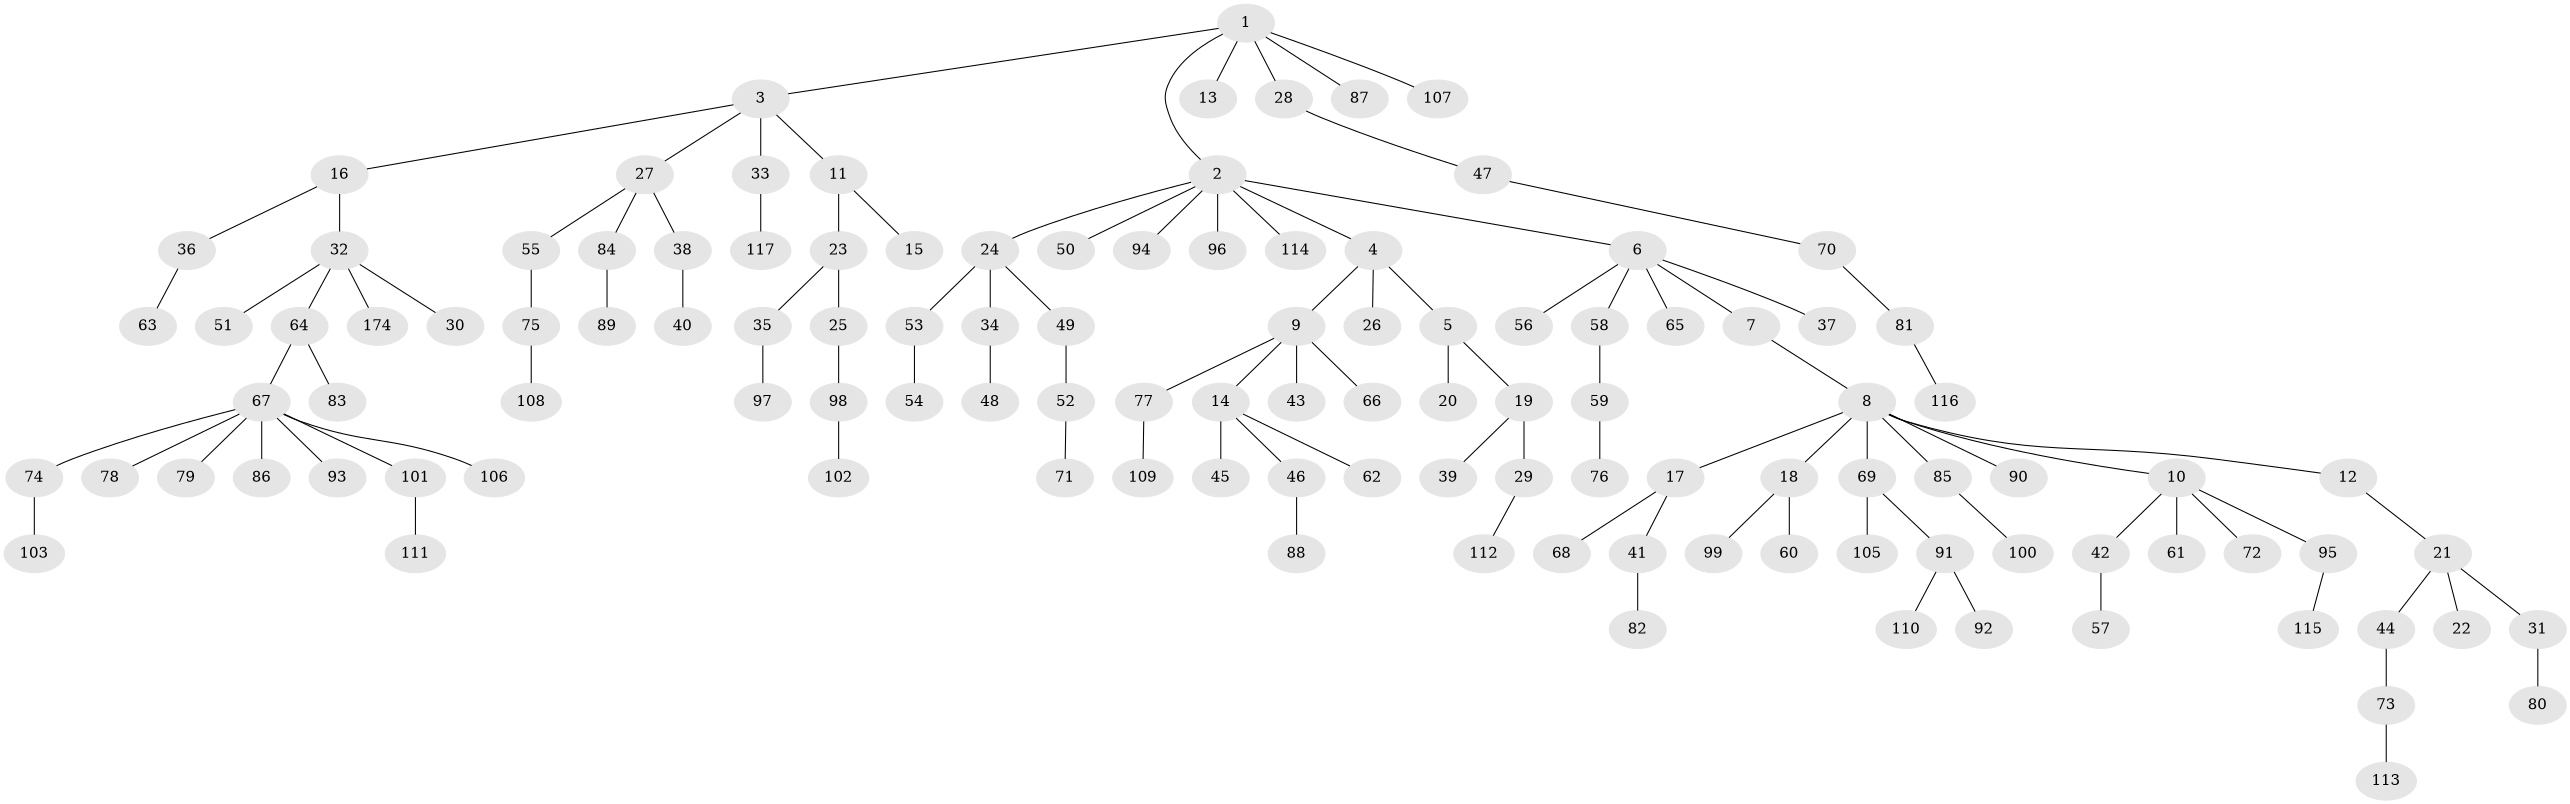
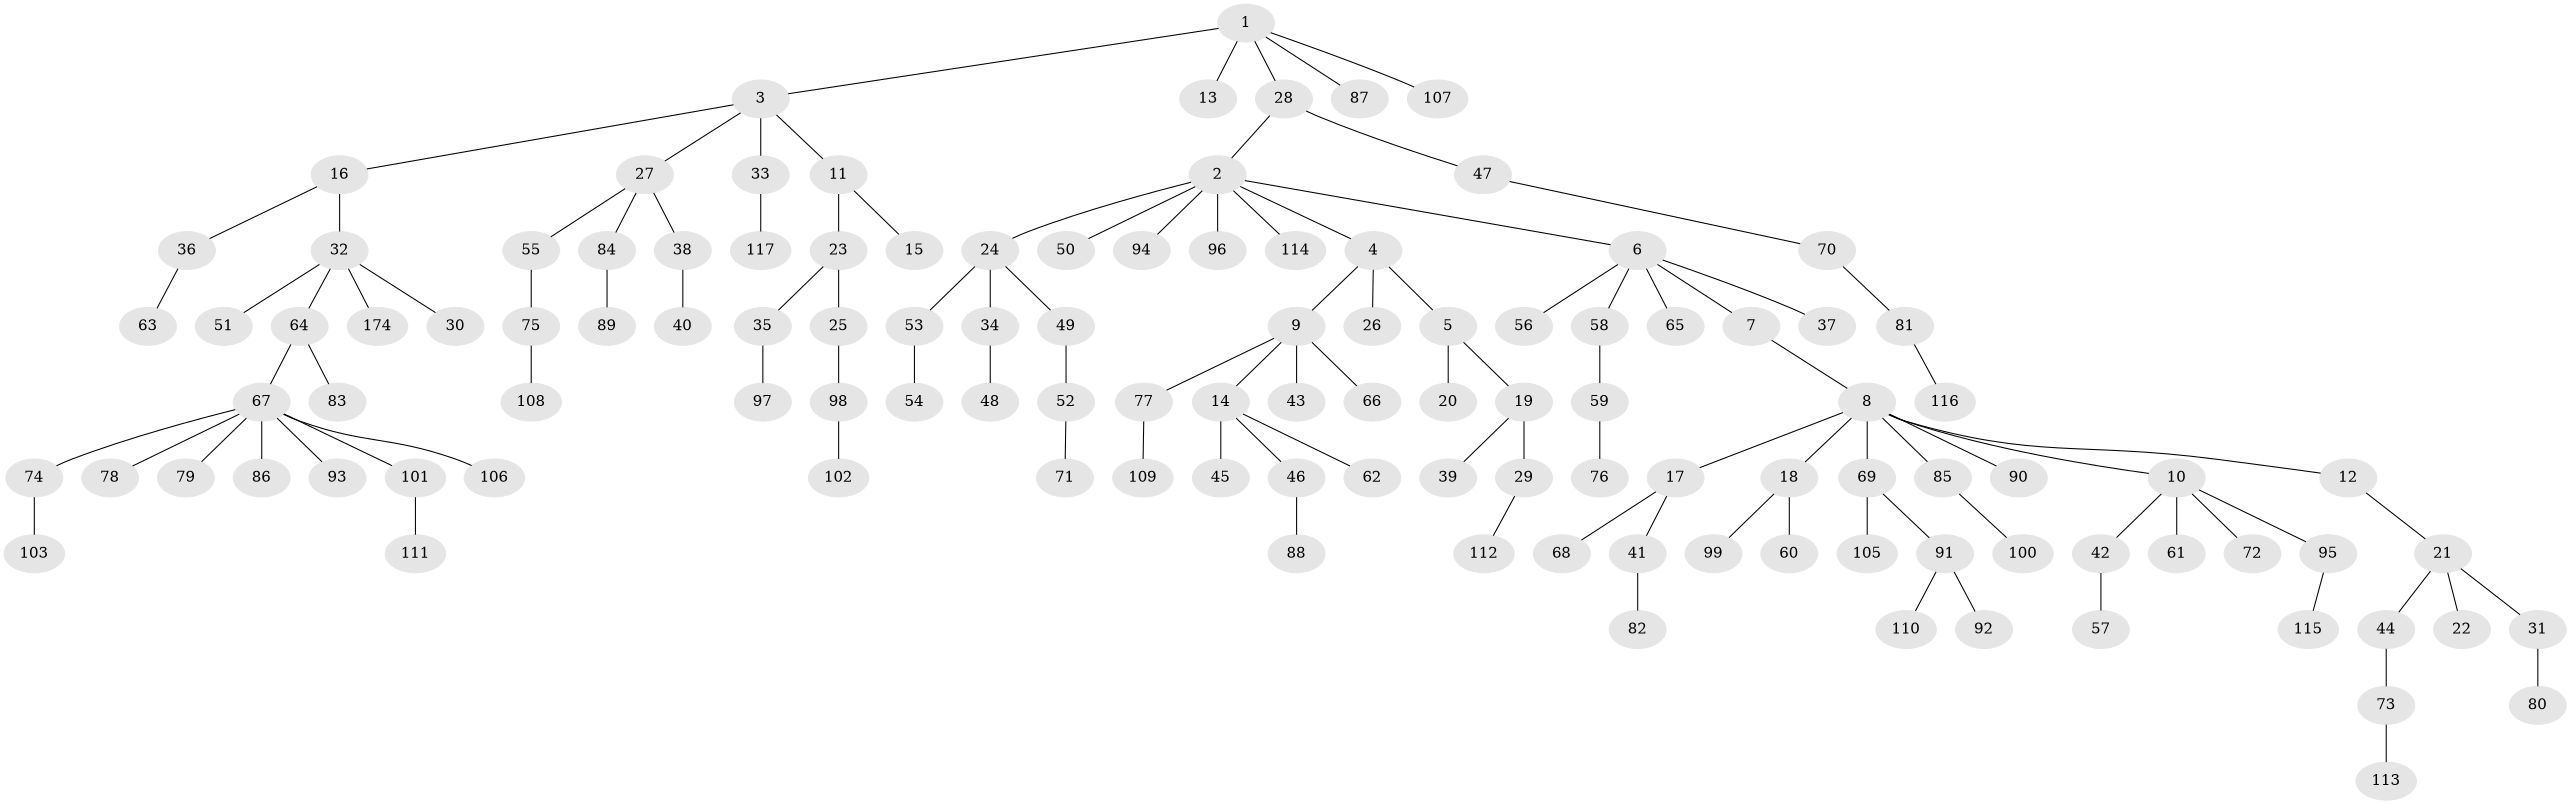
edge "1" -- "2": now "28" -- "2"
